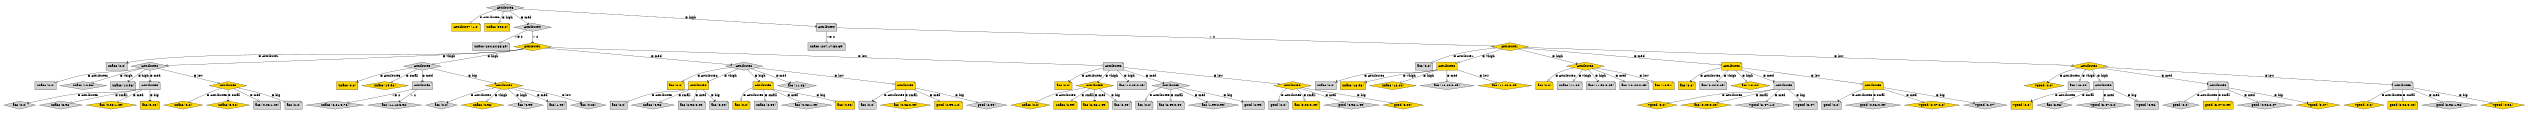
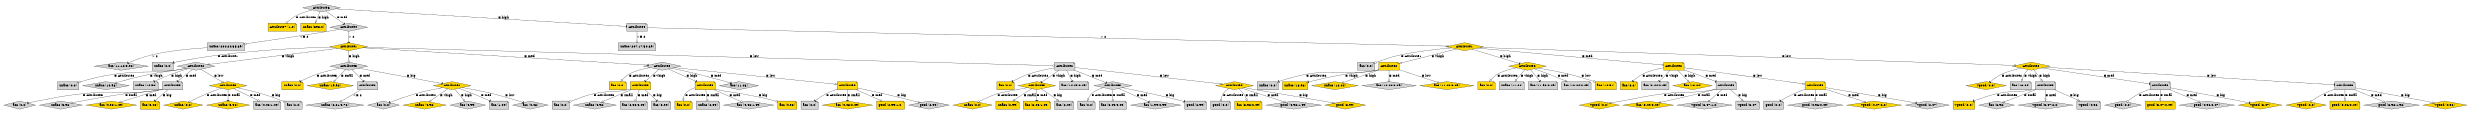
edge "Attribute3" -> "acc (11.12/3.92)": now "unacc (204.24/35.39)" -> "acc (11.12/3.92)"
